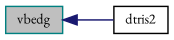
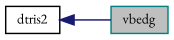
edge "dtris2" -> "vbedg": reversed
